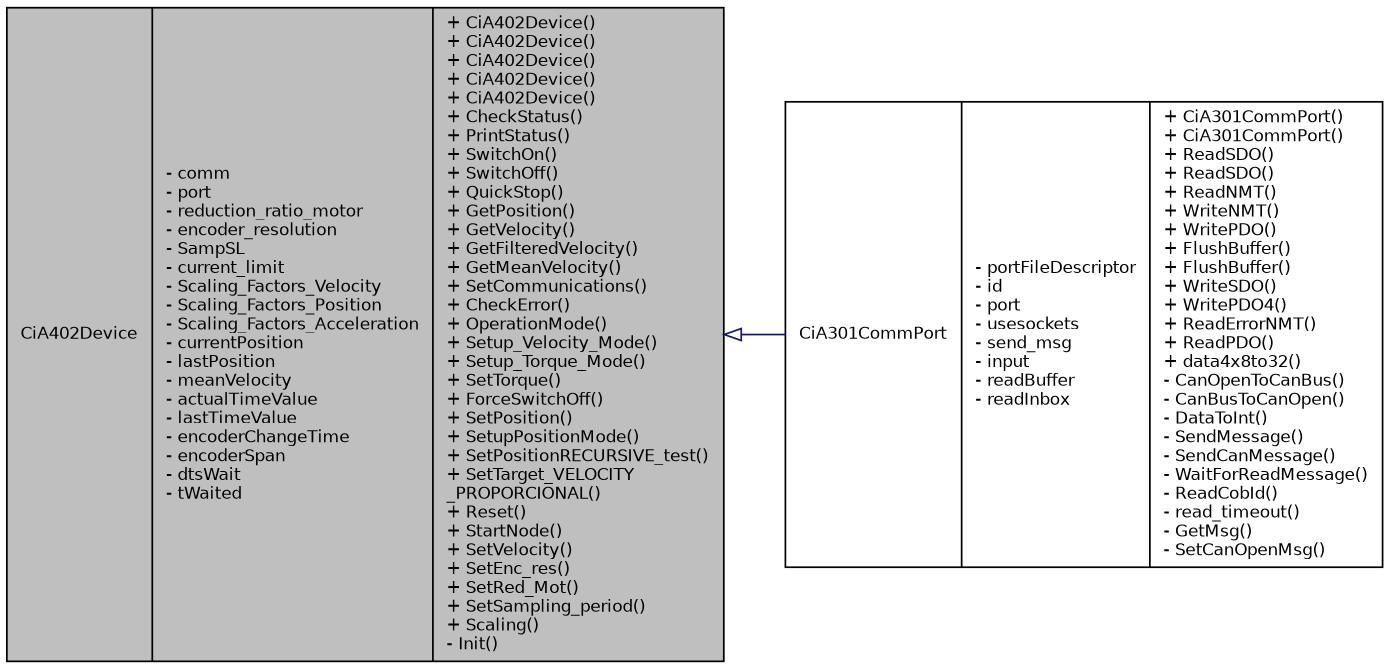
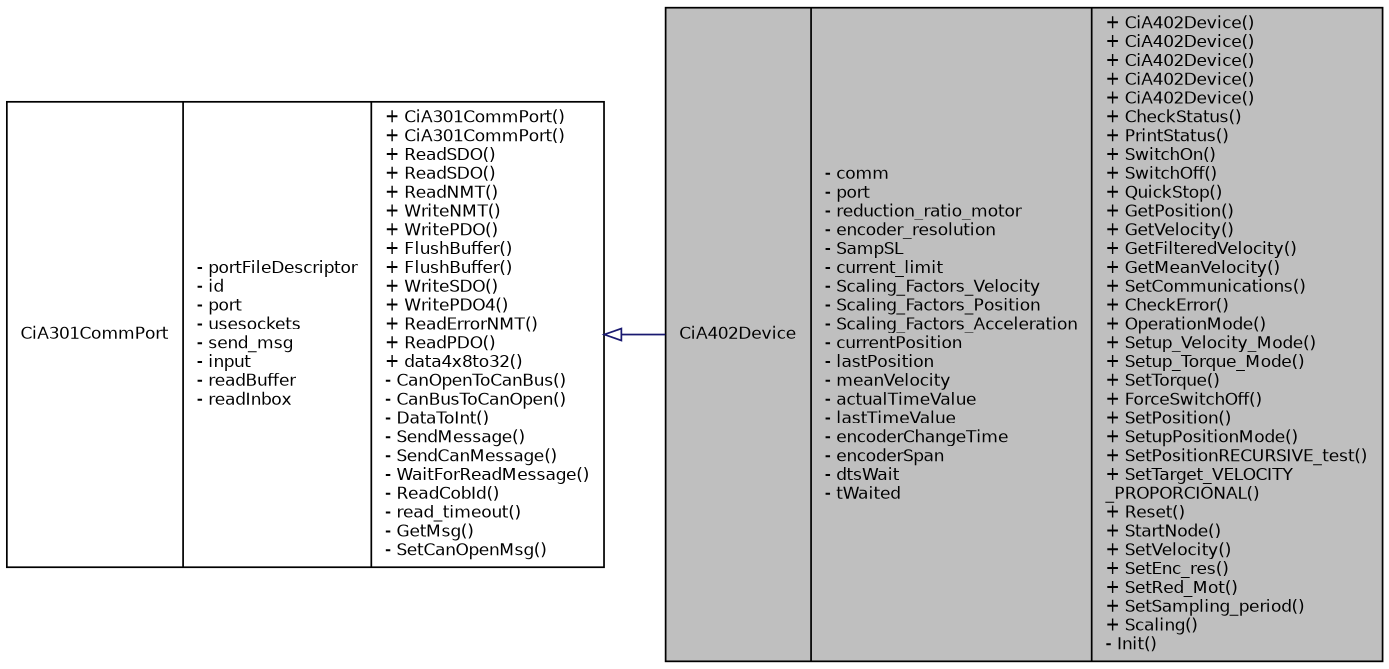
edge "CiA301CommPort" -> "CiA402Device": reversed
